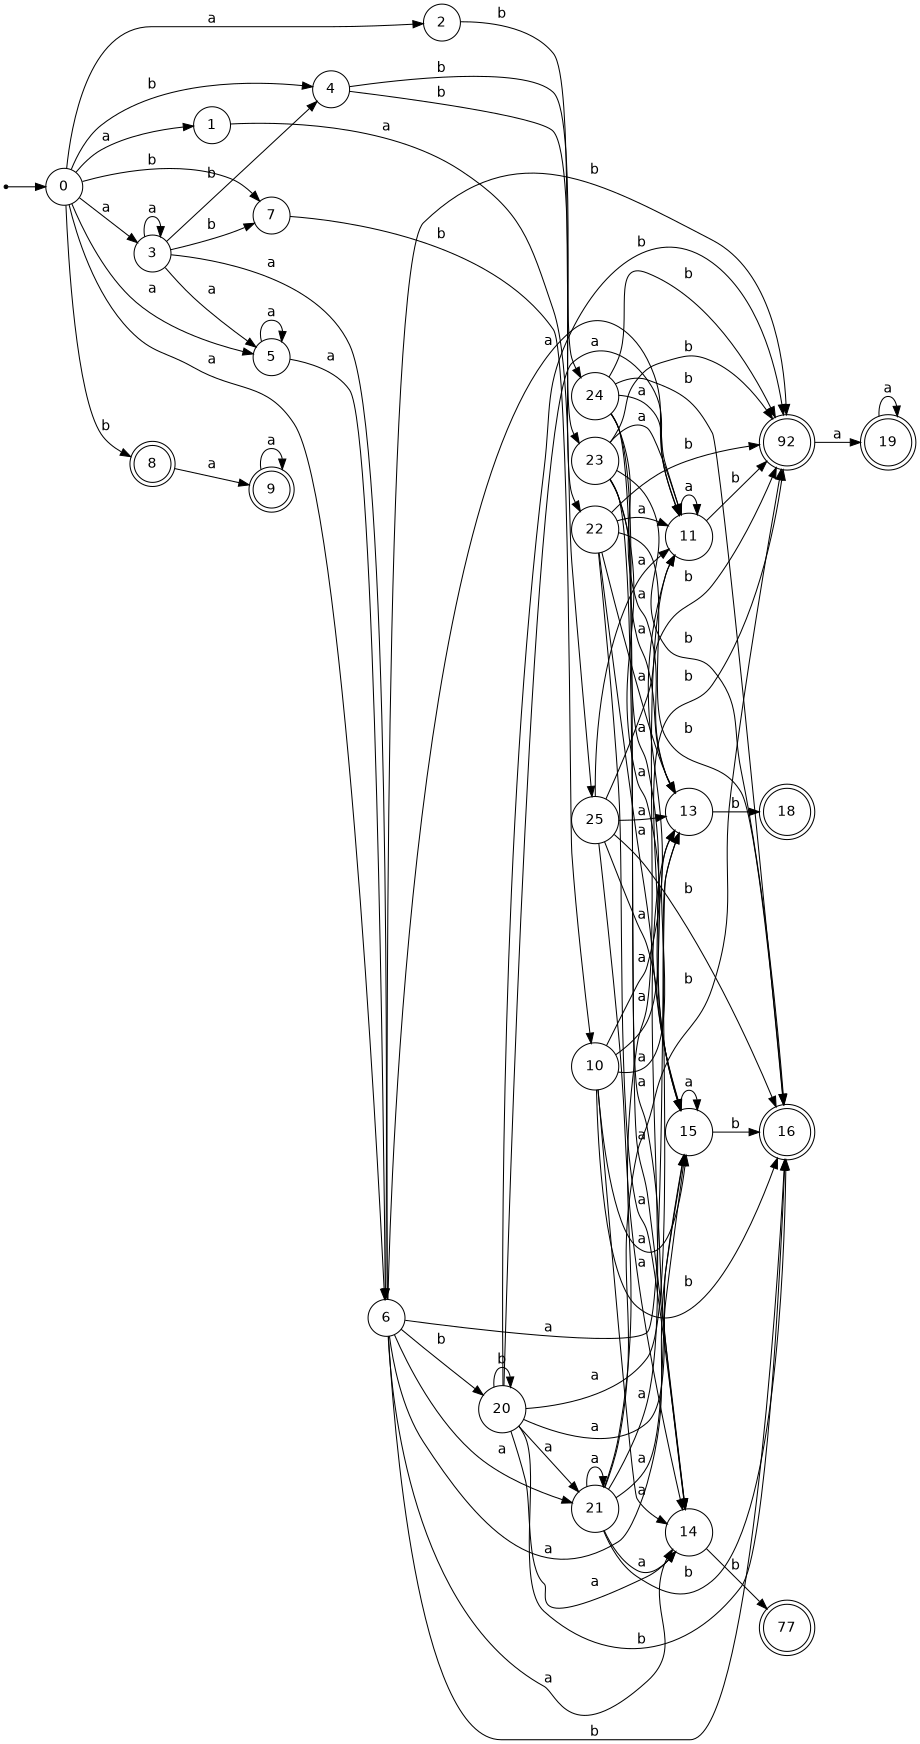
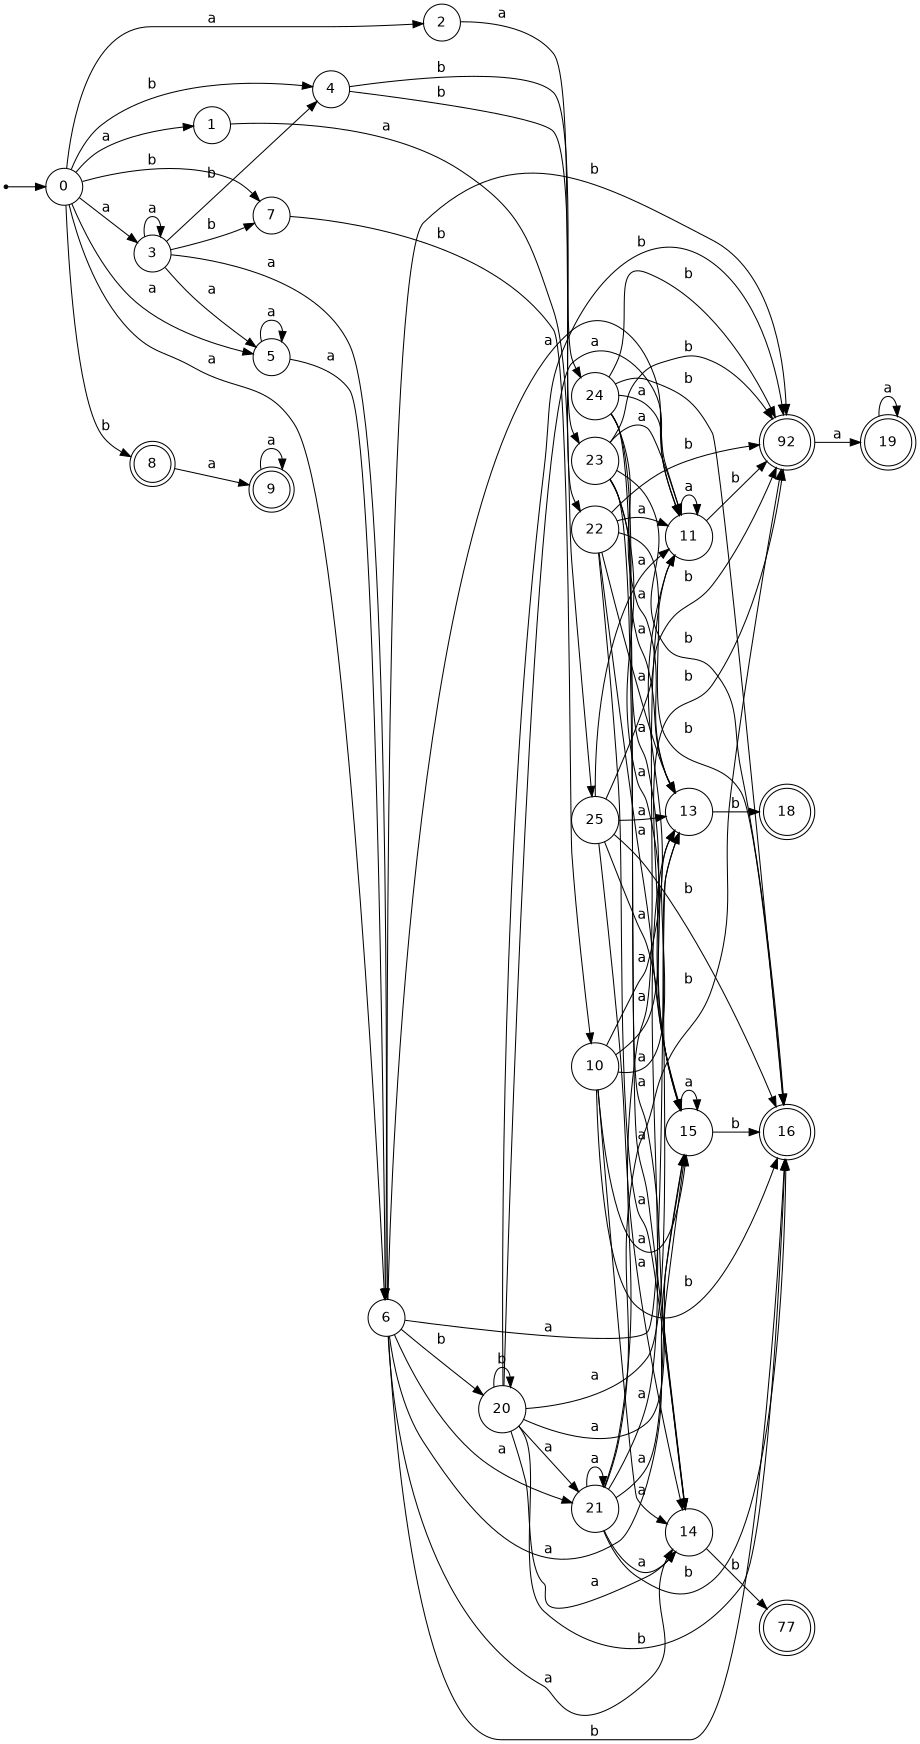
edge "2" -> "24": label "b" -> "a"
